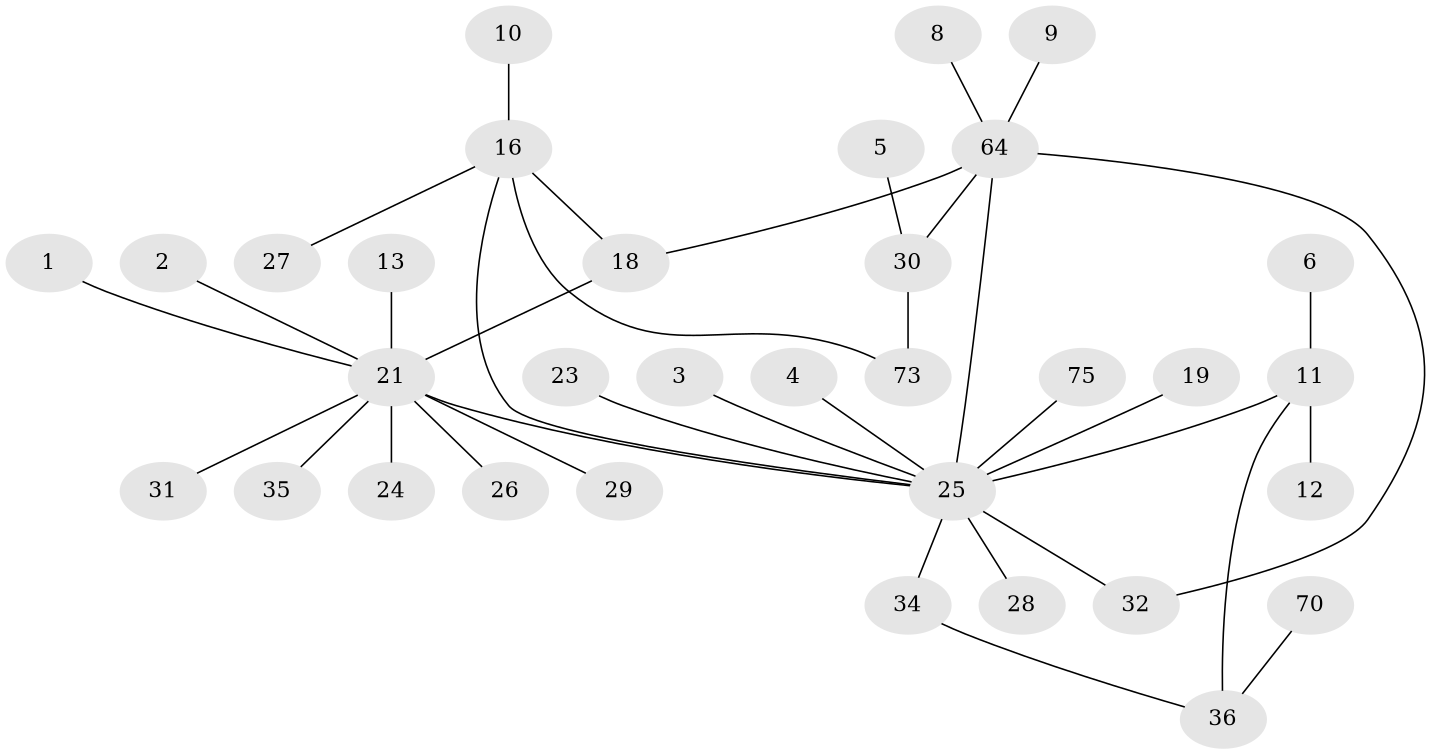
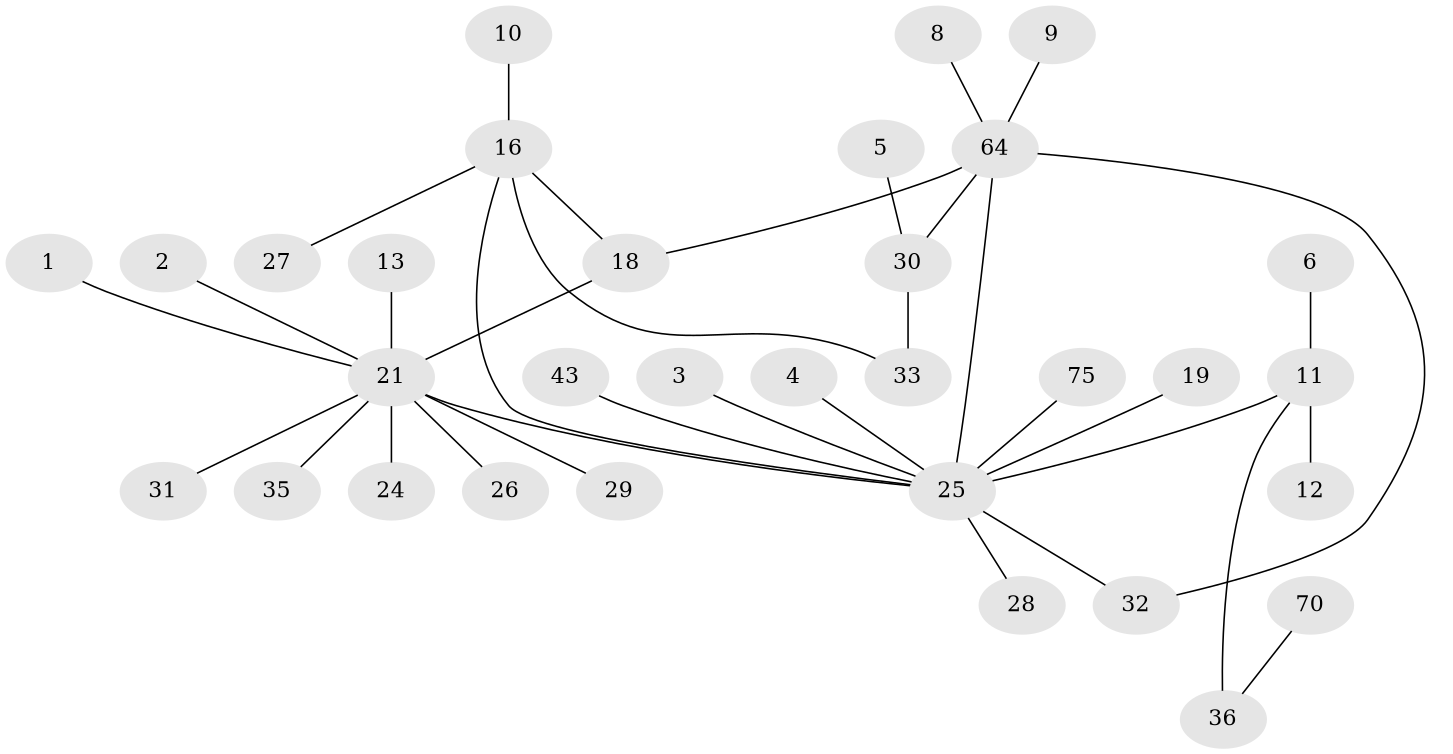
node "23": label "23" -> "43"
node "73": label "73" -> "33"
node "34": removed
